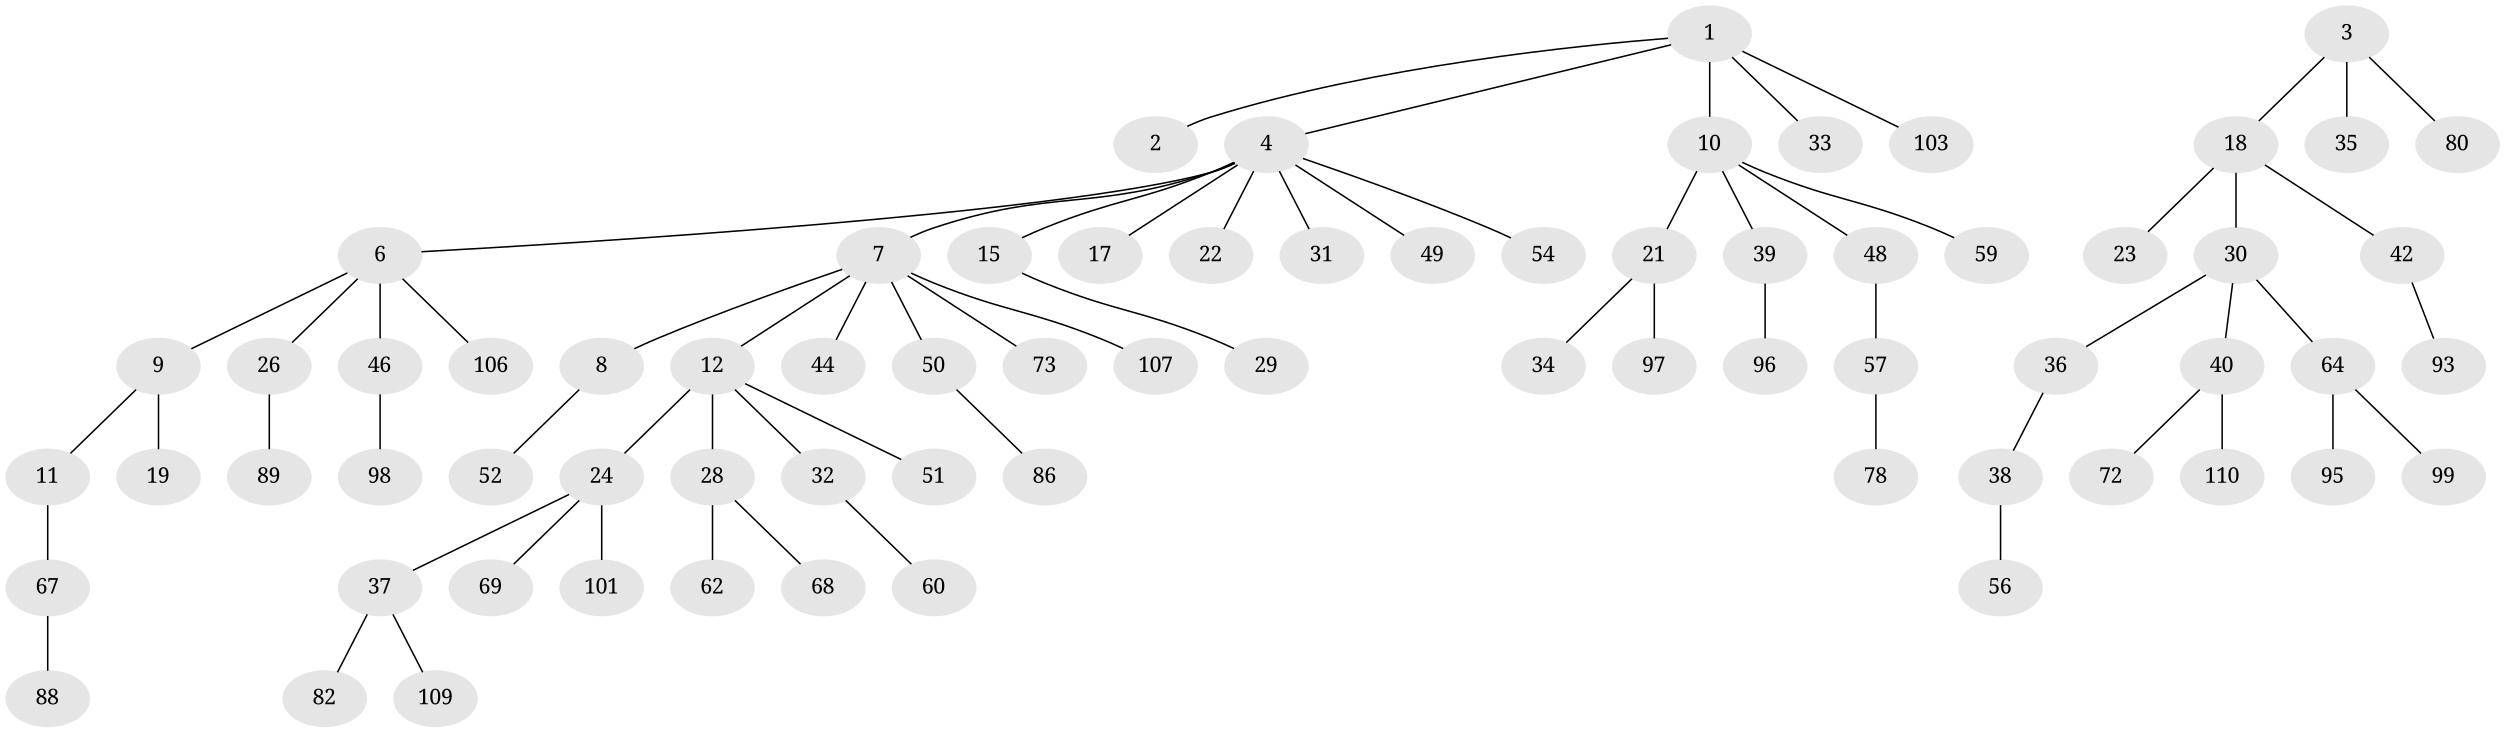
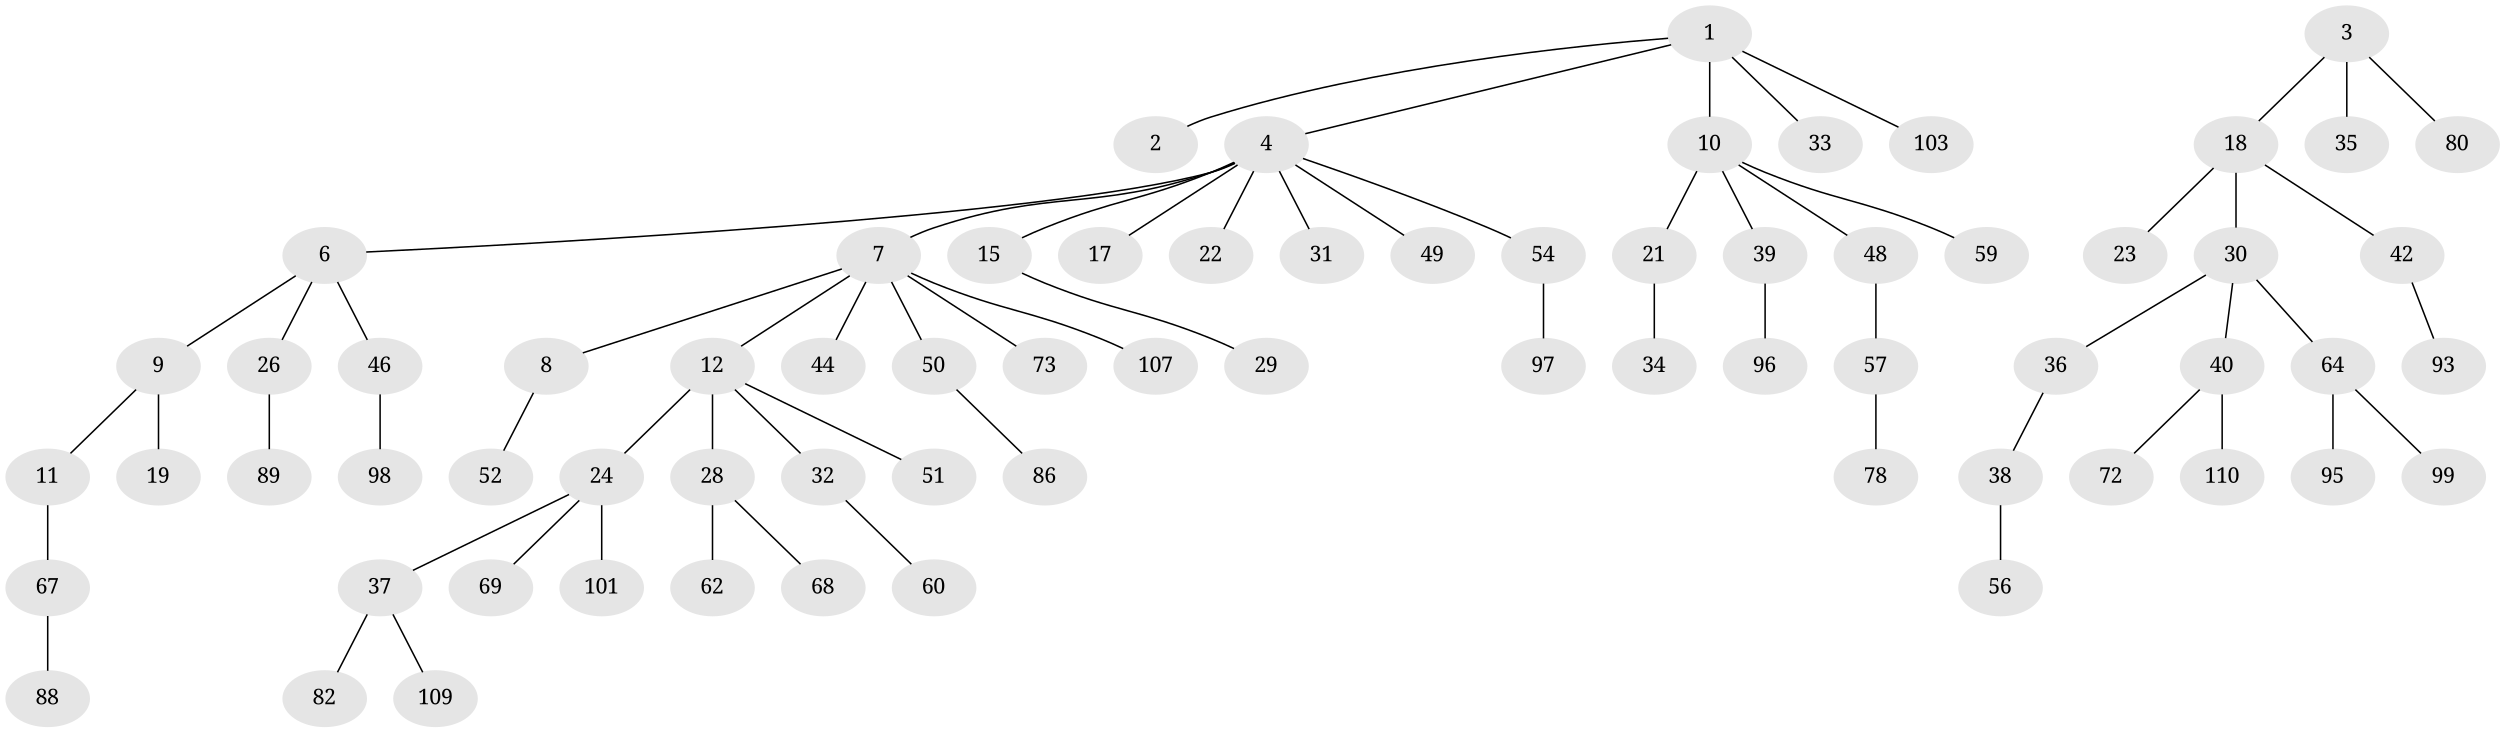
edge "21" -- "97": now "54" -- "97"
node "106": removed
